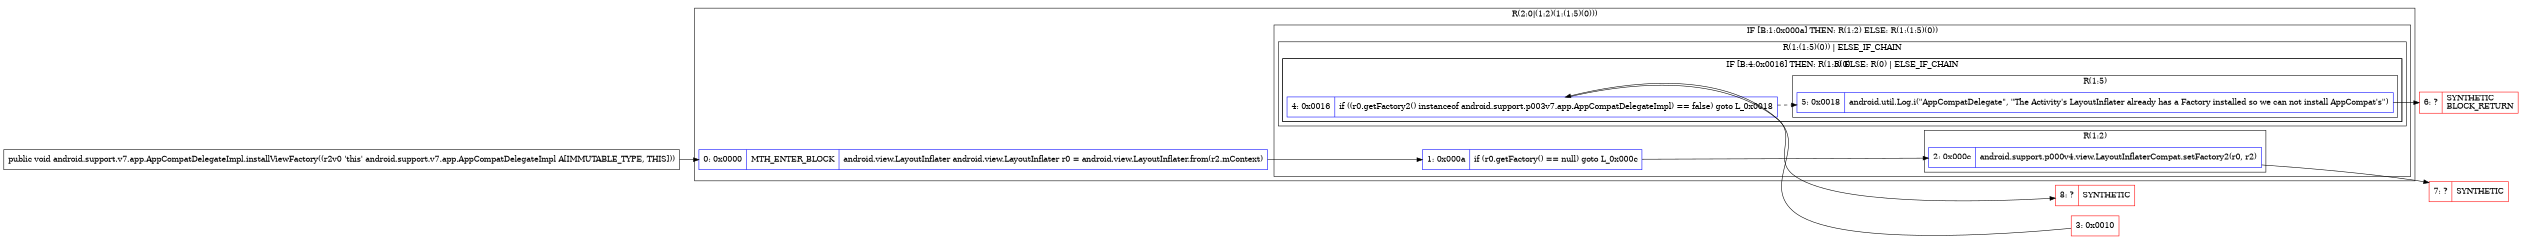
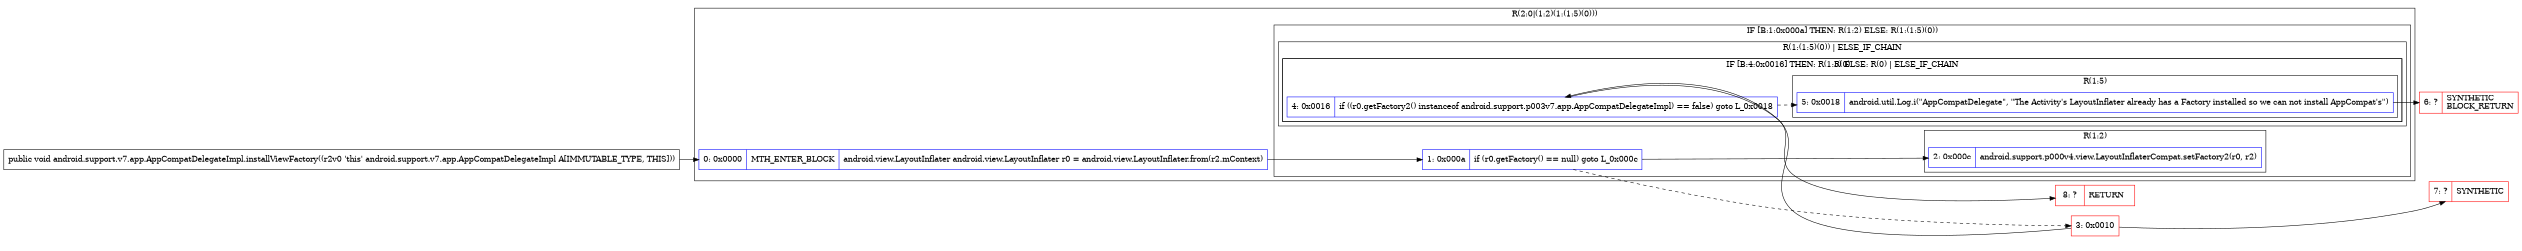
edge "2: 0x000c" -> "7: ?": now "3: 0x0010" -> "7: ?"
node "8: ?": text "SYNTHETIC" -> "RETURN"
edge "1: 0x000a" -> "3: 0x0010": added
